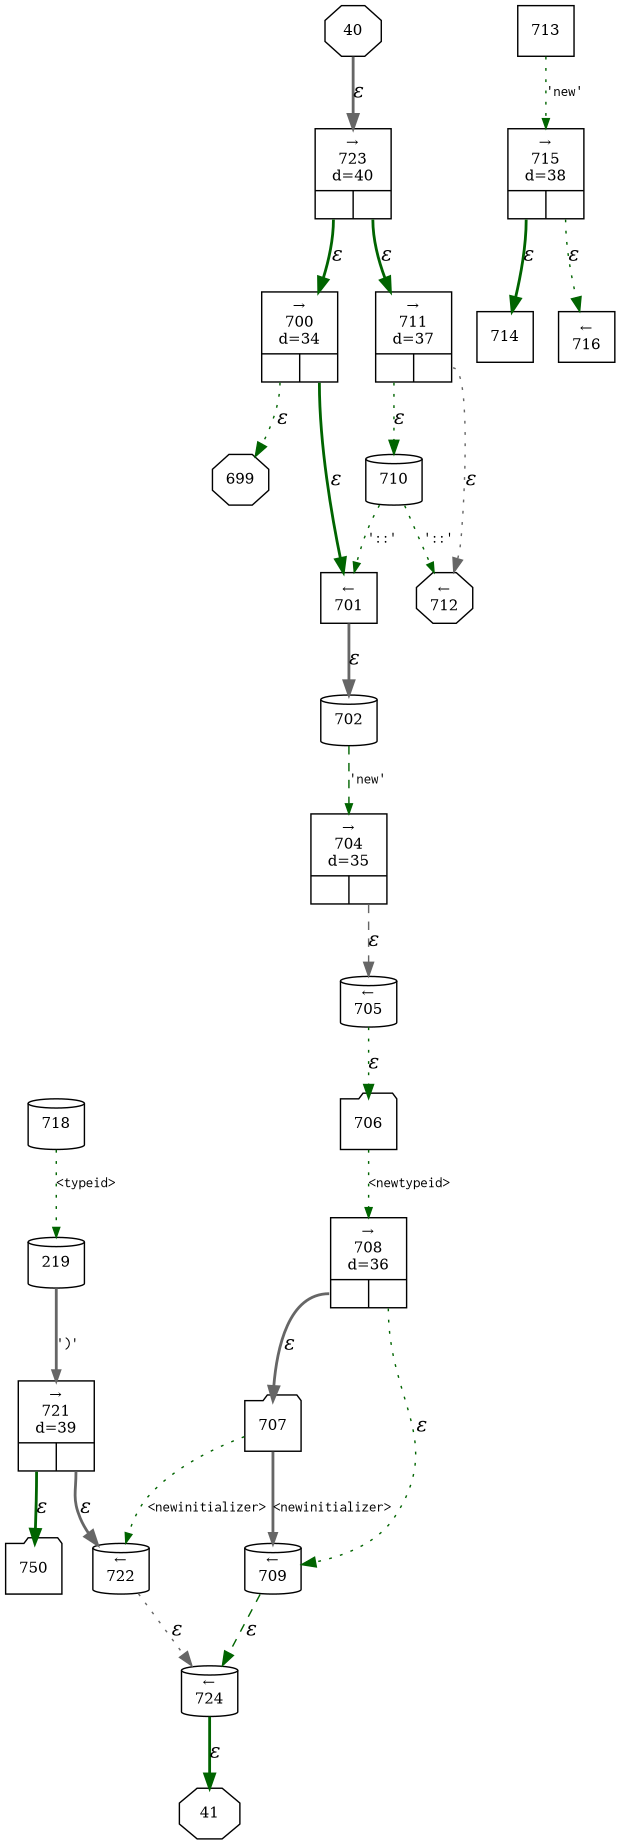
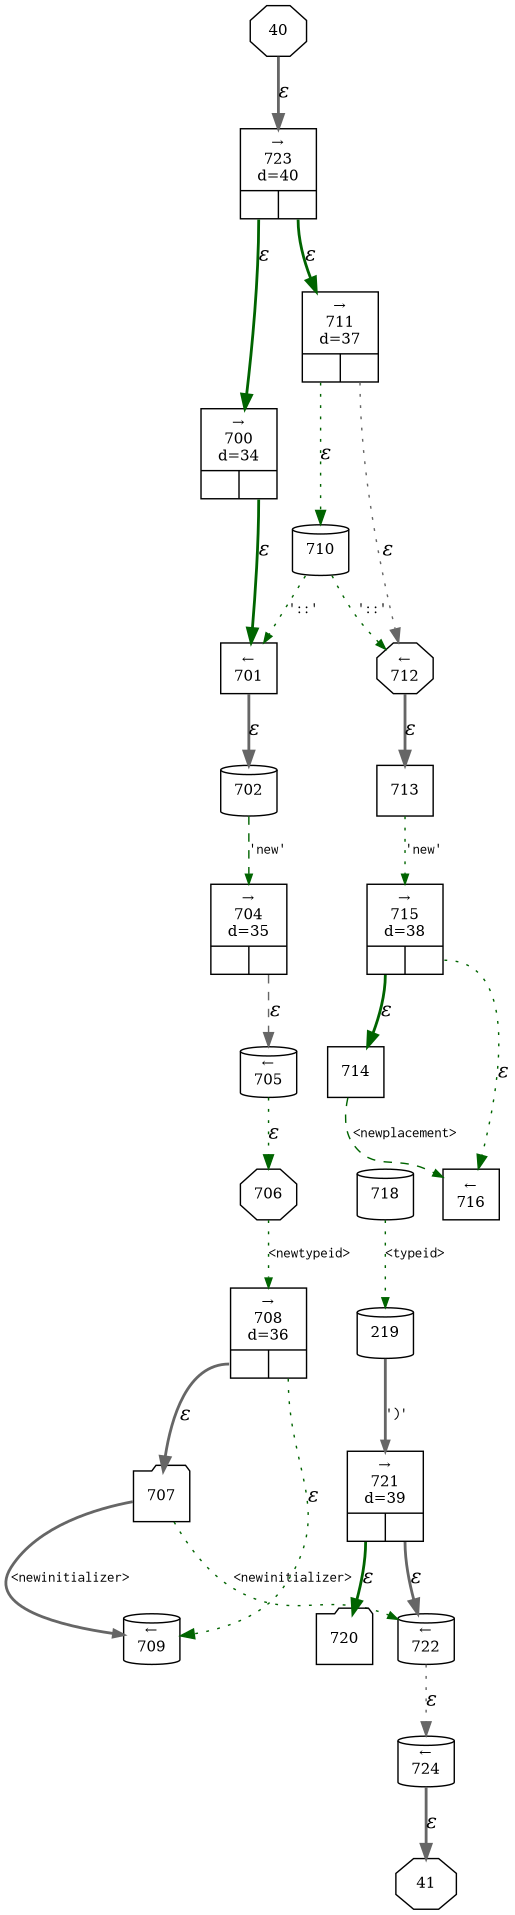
node "699": removed
edge "← 712" -> "713": added, label "ε"
node "706": shape folder -> octagon
edge "714" -> "← 716": added, label "<newplacement>"
node "750": label "750" -> "720"
edge "← 709" -> "← 724": removed, label "ε"
edge "← 724" -> "41": color darkgreen -> gray40
